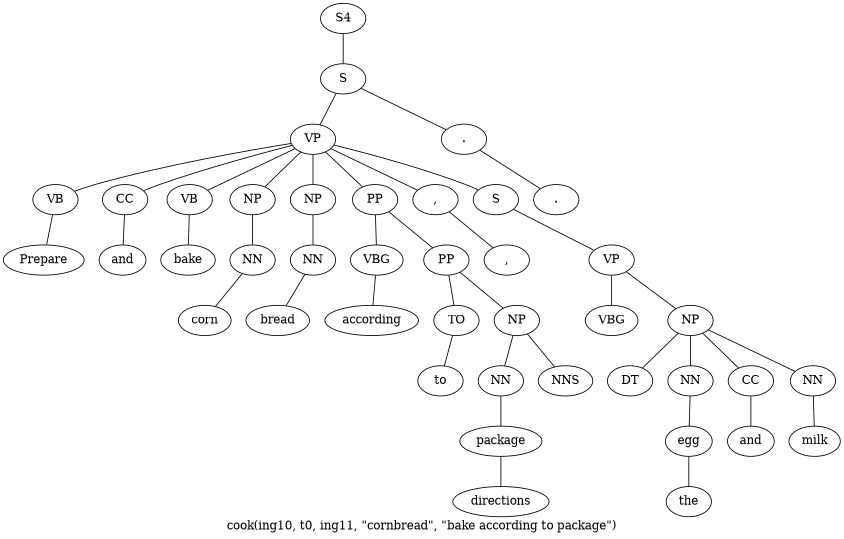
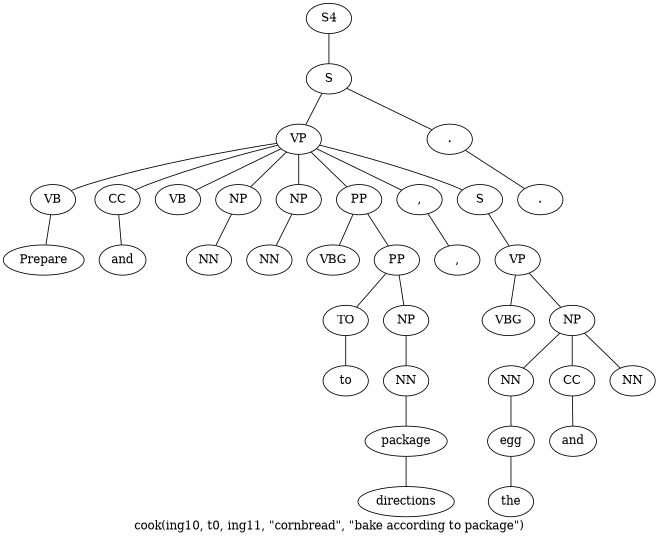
node "bake": removed
node "corn": removed
node "bread": removed
node "according": removed
node "NNS": removed
node "DT": removed
node "milk": removed
